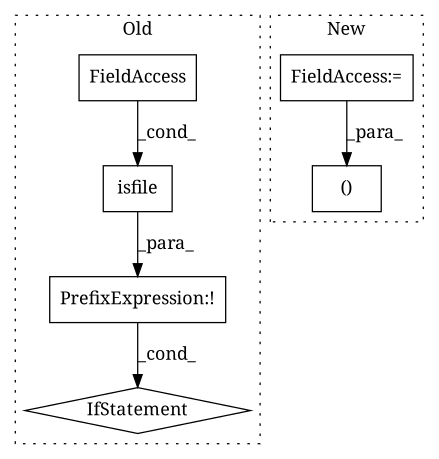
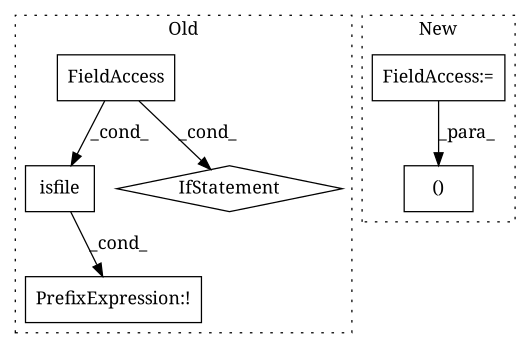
edge "isfile" -> "PrefixExpression:!": label "_para_" -> "_cond_"
edge "PrefixExpression:!" -> "IfStatement": now "FieldAccess" -> "IfStatement"
